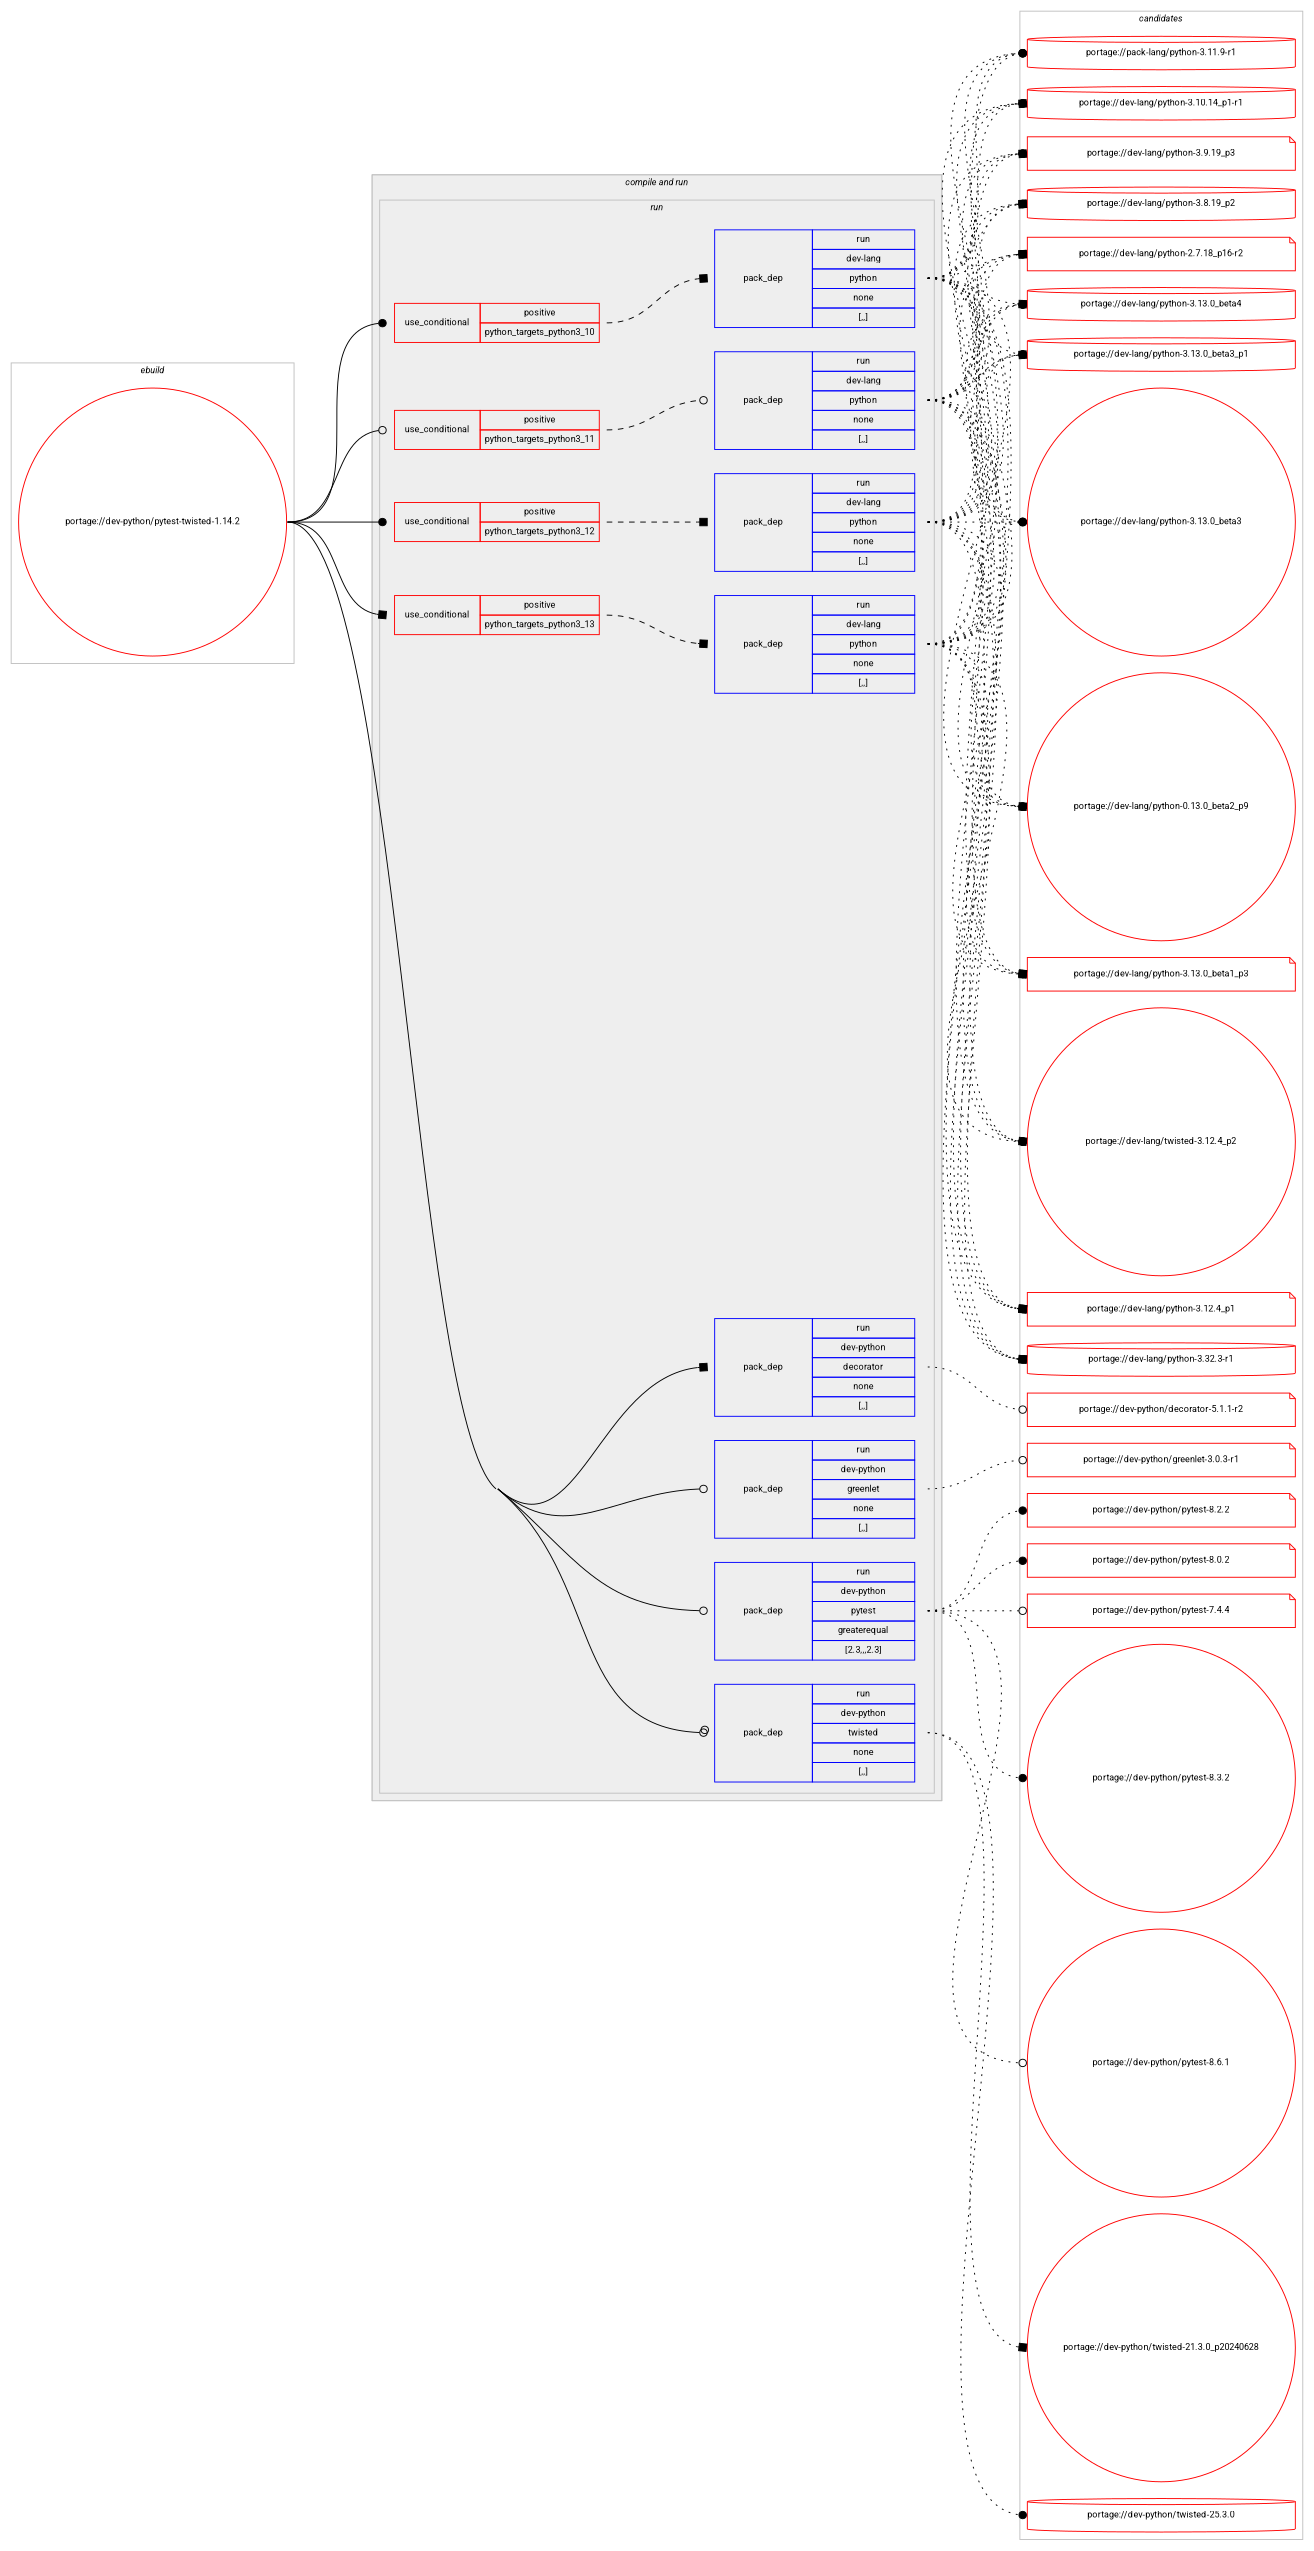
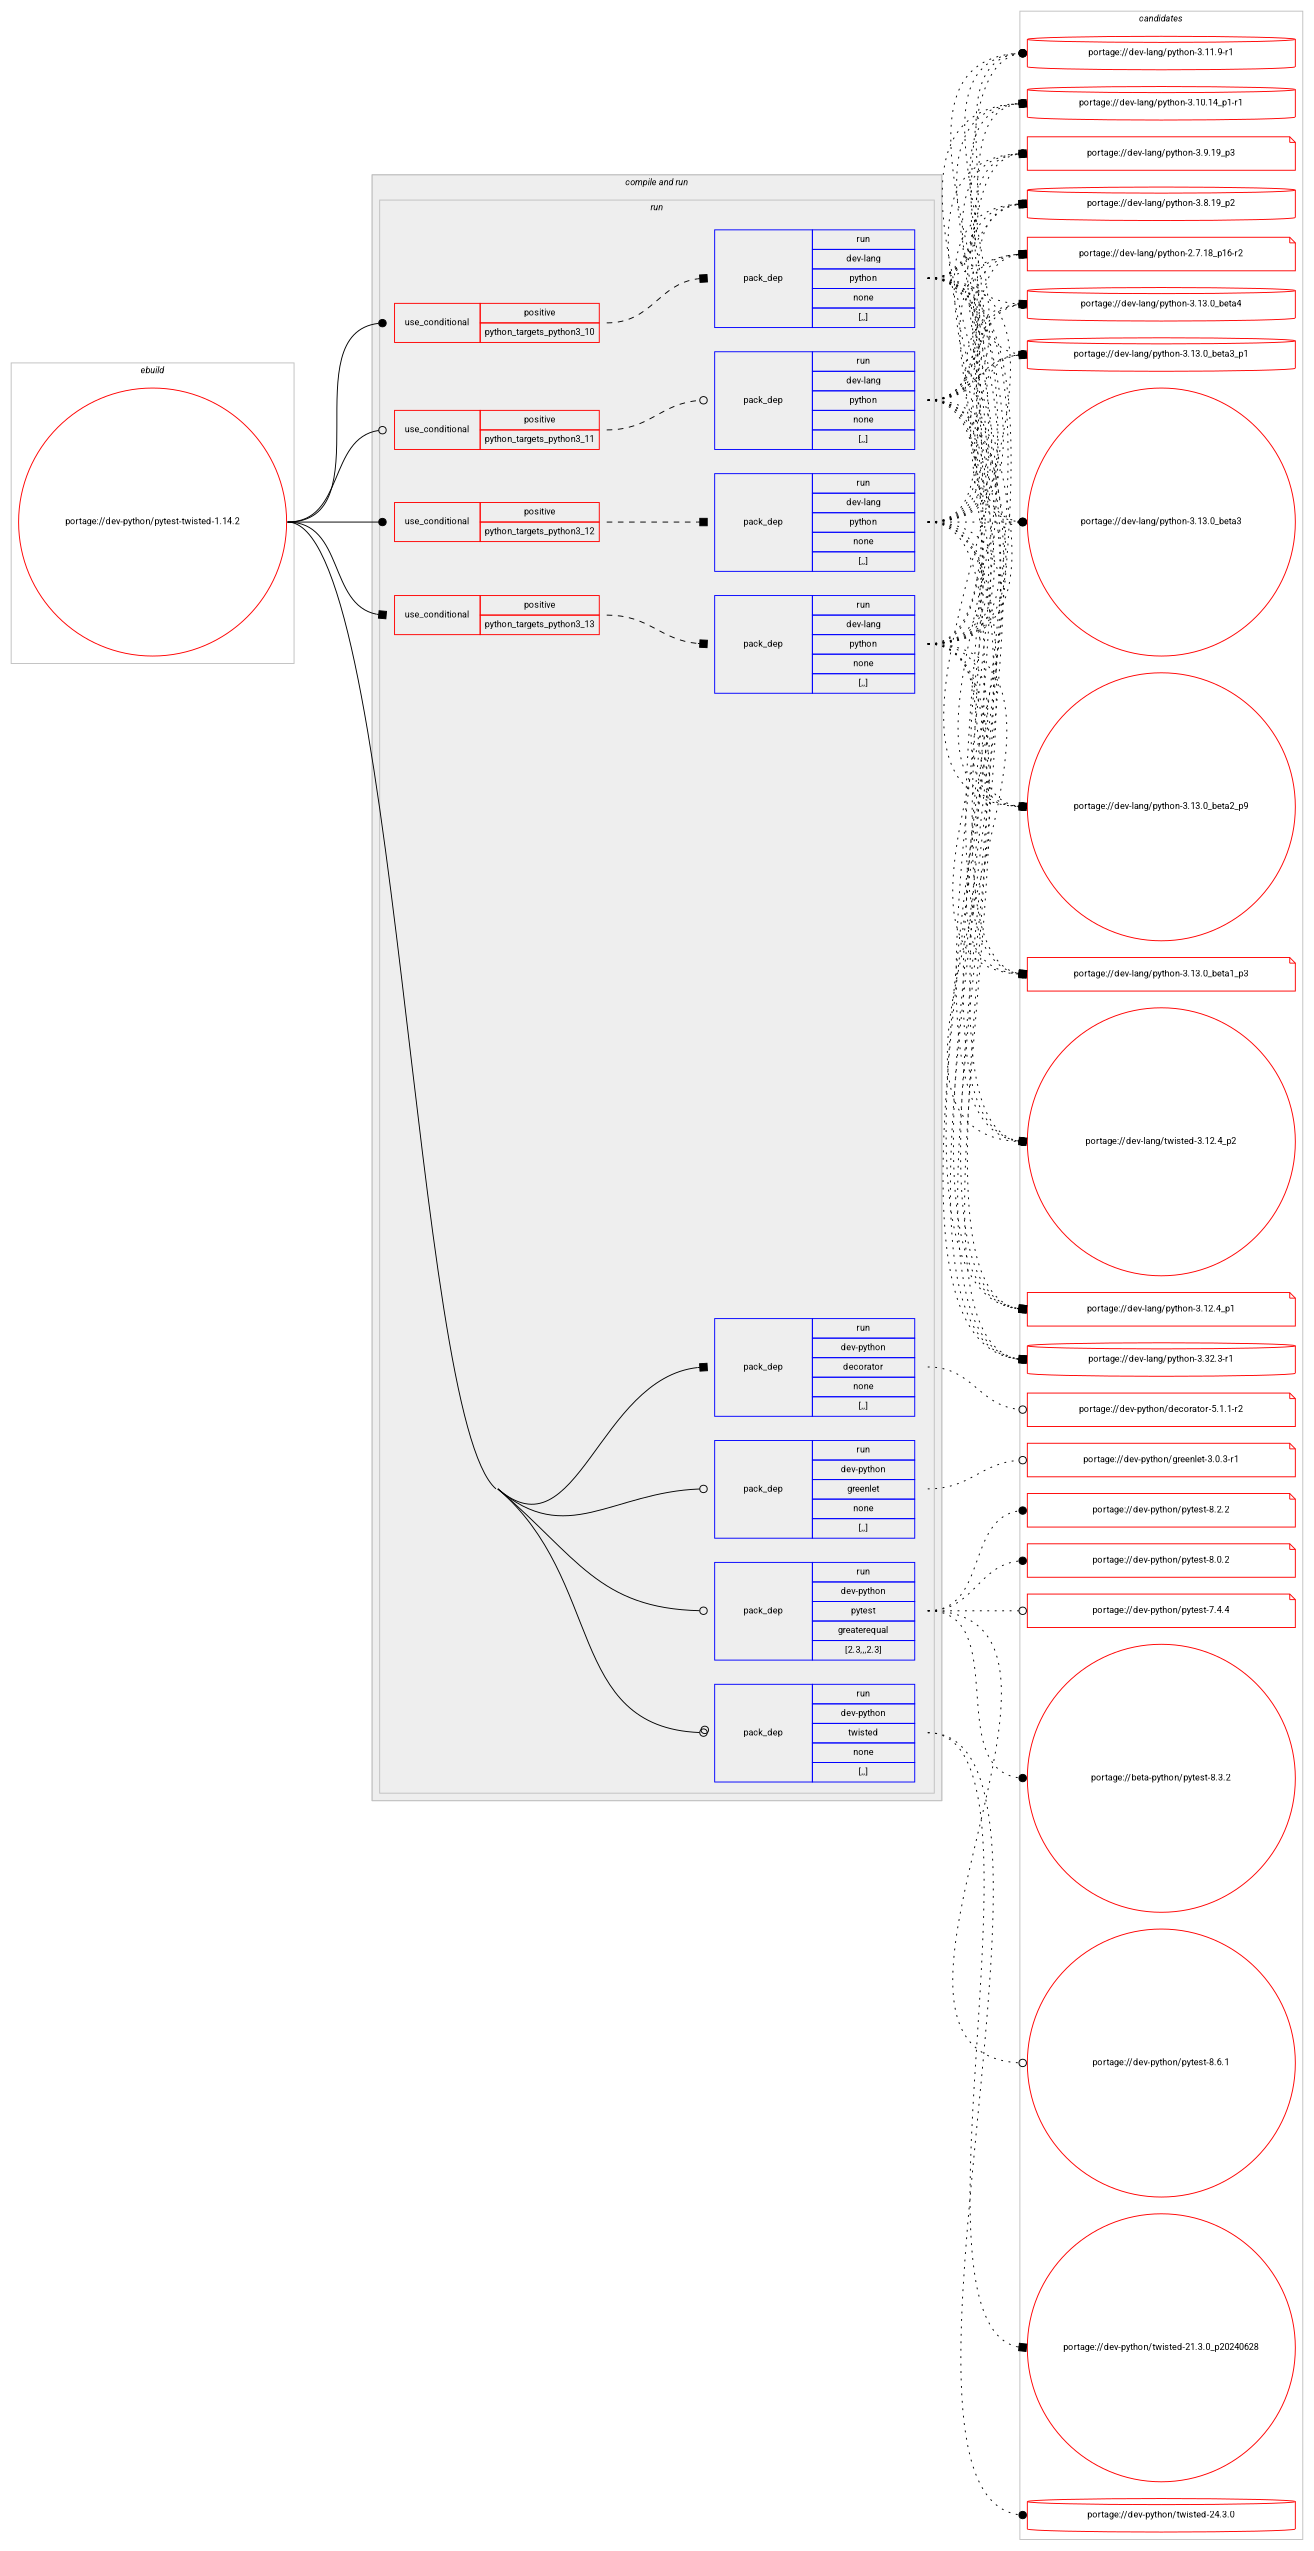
node "portage://pack-lang/python-3.11.9-r1": label "portage://pack-lang/python-3.11.9-r1" -> "portage://dev-lang/python-3.11.9-r1"
node "portage://dev-lang/python-0.13.0_beta2_p9": label "portage://dev-lang/python-0.13.0_beta2_p9" -> "portage://dev-lang/python-3.13.0_beta2_p9"
node "portage://dev-python/pytest-8.3.2": label "portage://dev-python/pytest-8.3.2" -> "portage://beta-python/pytest-8.3.2"
node "portage://dev-python/twisted-25.3.0": label "portage://dev-python/twisted-25.3.0" -> "portage://dev-python/twisted-24.3.0"
